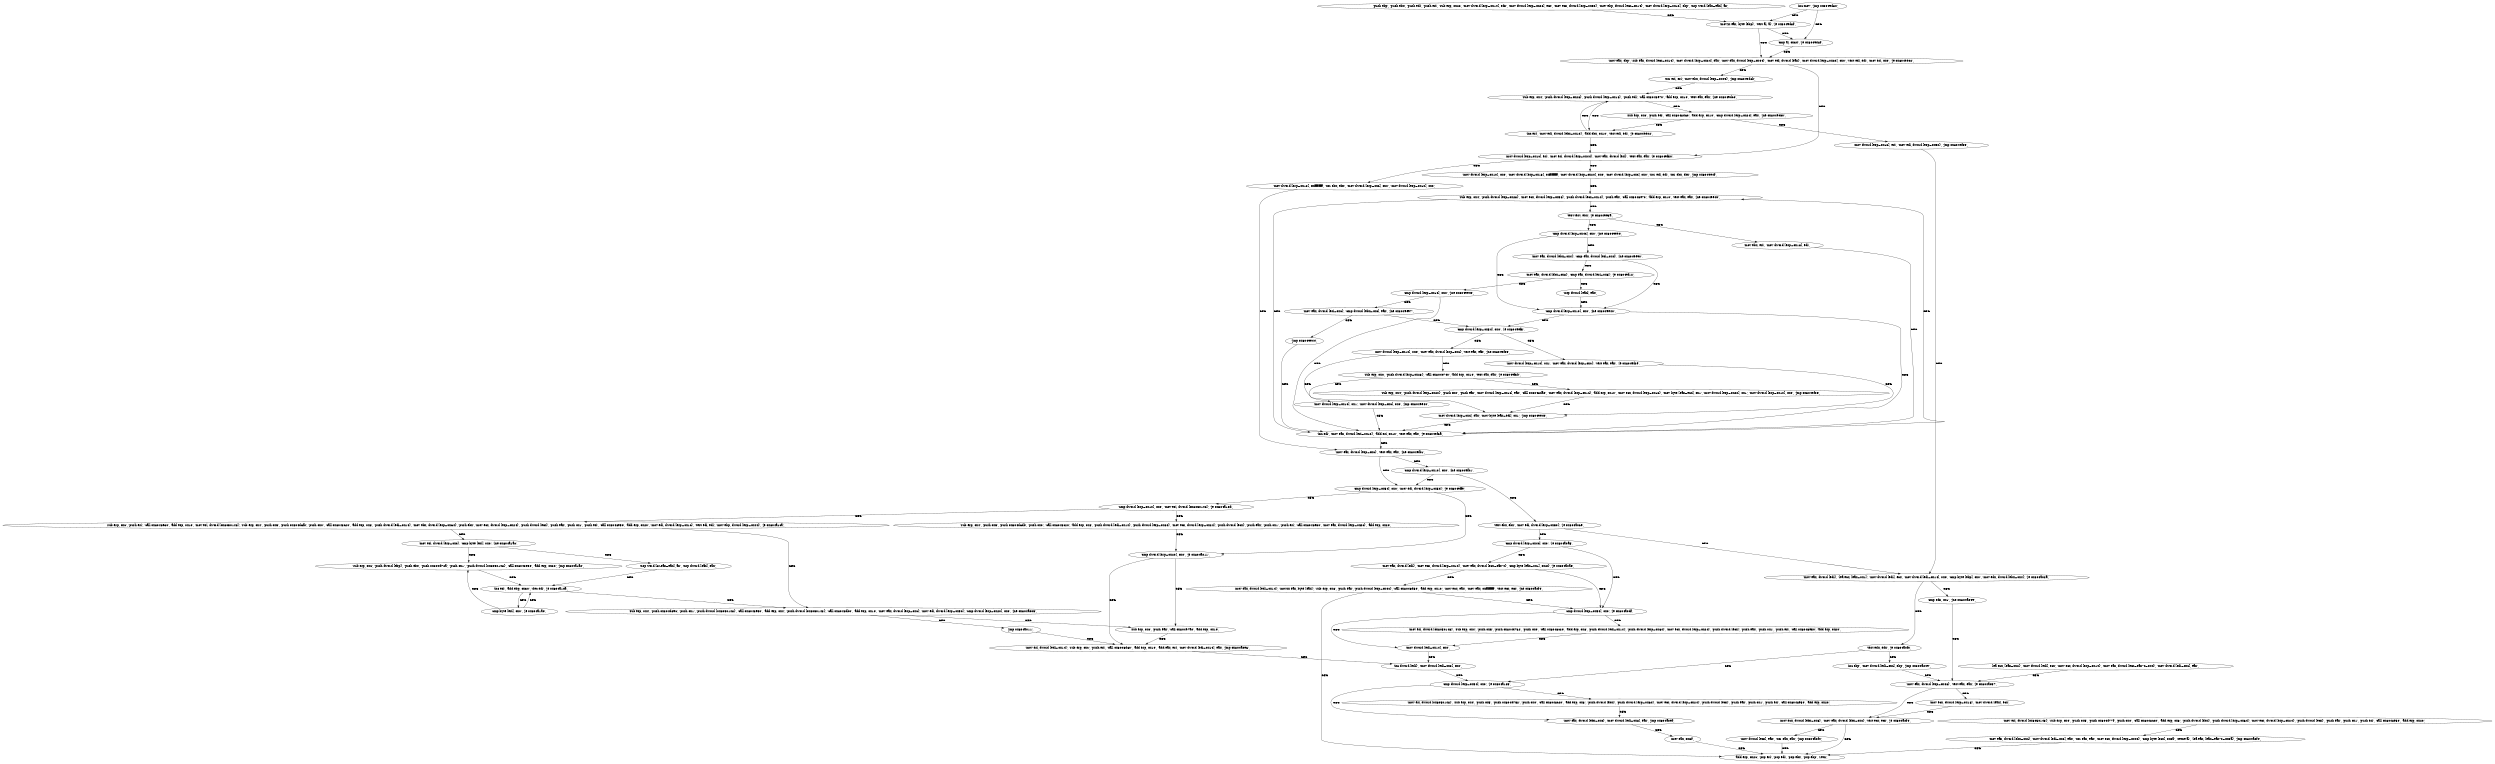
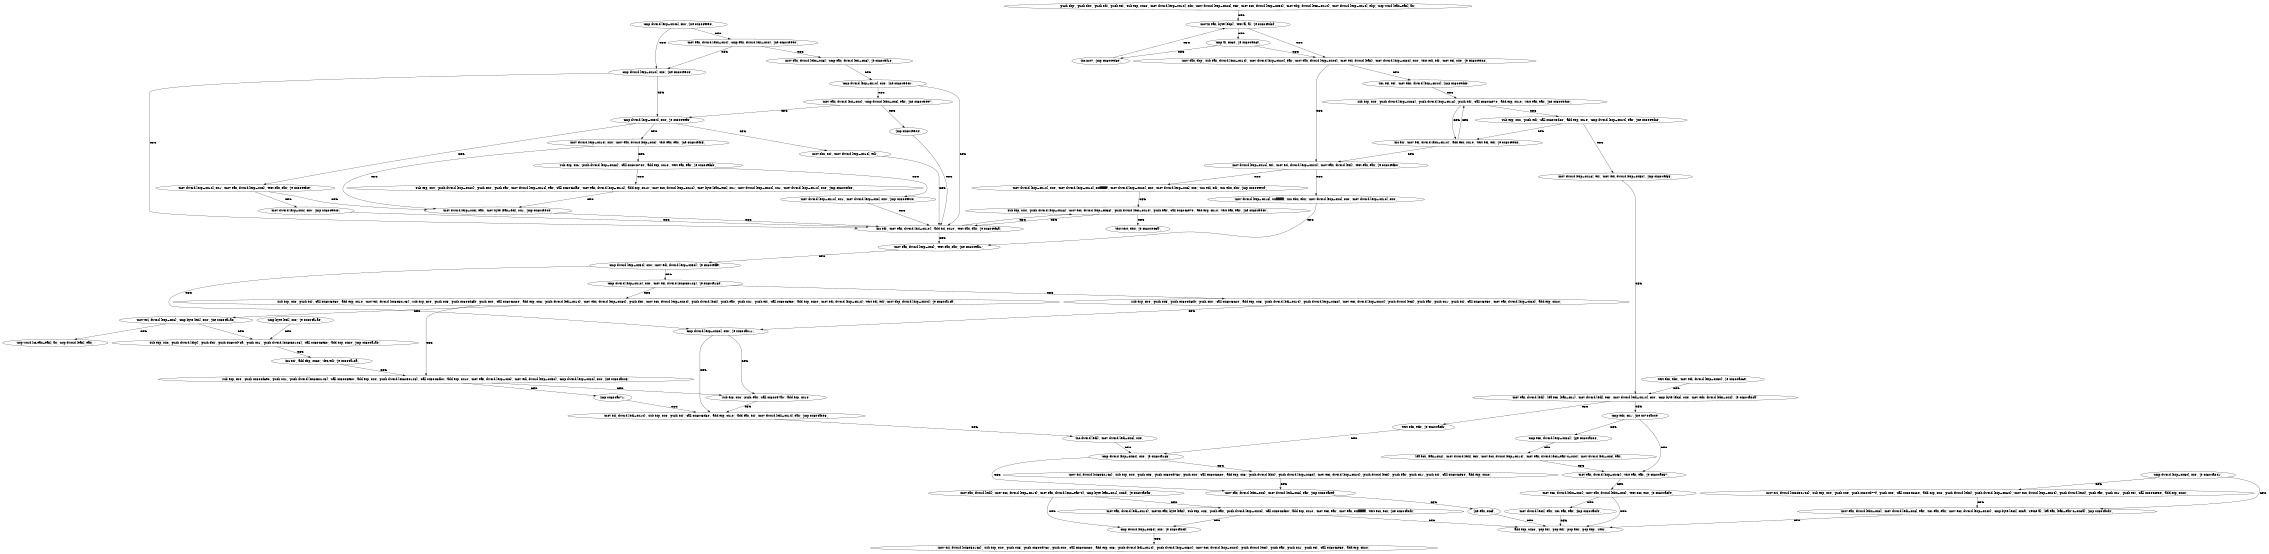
edge "'inc mov', 'jmp 0x8049d80'," -> "'cmp al, 0x3d', 'je 0x8049d8f',": reversed
node "'mov dword [esp+0xc], 0x0', 'jmp 0x8049e40',": added
edge "'test test, ebx', 'je 0x8049e3a'," -> "'cmp dword [esp+0x4c], 0x0', 'jne 0x8049e90',": removed, label "CFG"
edge "'test test, ebx', 'je 0x8049e3a'," -> "'mov ebx, esi', 'mov dword [esp+0x18], edi',": now "'cmp dword [esp+0x54], 0x0', 'je 0x8049ef5'," -> "'mov ebx, esi', 'mov dword [esp+0x18], edi',"
node "'nop dword [eax], eax',": removed
node "'cmp ecx, dword [esp+0x28]', 'jge 0x804a208',": added
node "'cmp dword [esp+0x10], 0x0', 'jne 0x8049fb1',": removed
node "'cmp dword [esp+0x54], 0x0', 'je 0x804a241',": added
node "'cmp dword [esp+0x4c], 0x0', 'je 0x804a0a5',": removed
edge "'nop word [cs:eax+eax], ax', 'nop dword [eax], eax'," -> "'inc esi', 'add ebp, 0x30', 'dec edi', 'je 0x804a1ca',": removed, label "CFG"
edge "'inc esi', 'add ebp, 0x30', 'dec edi', 'je 0x804a1ca'," -> "'cmp byte [esi], 0x0', 'je 0x804a1a0',": removed, label "CFG"
node "'cmp edx, 0x1', 'jne 0x804a049',": label "'cmp edx, 0x1', 'jne 0x804a049'," -> "'cmp edx, 0x1', 'jne 0x704a049',"
edge "'cmp byte [esi], 0x0', 'je 0x804a1a0'," -> "'inc esi', 'add ebp, 0x30', 'dec edi', 'je 0x804a1ca',": removed, label "CFG"
node "'jmp 0x804a011',": label "'jmp 0x804a011'," -> "'jmp 0x804a071',"
node "'mov dword [edi+0x14], 0x0',": removed
node "'test edx, edx', 'je 0x804a0fc',": label "'test edx, edx', 'je 0x804a0fc'," -> "'test edx, edx', 'je 4x804a0fc',"
node "'inc ebp', 'mov dword [edi+0xc], ebp', 'jmp 0x804a049',": removed
node "'mov ecx, dword [esp+0x18]', 'mov dword [eax], ecx',": removed
node "'mov eax, 0x3f',": label "'mov eax, 0x3f'," -> "'jne eax, 0x3f',"
